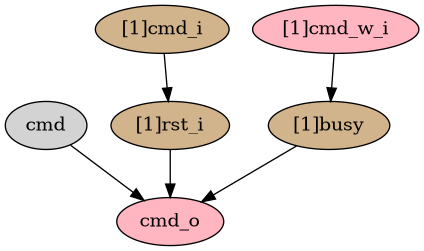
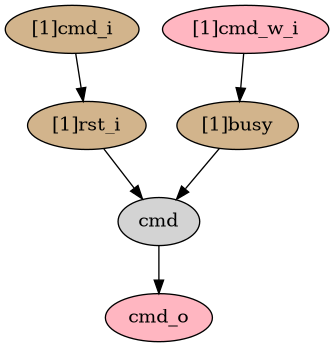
edge "[1]rst_i" -> "cmd_o": now "[1]rst_i" -> "cmd"
edge "[1]busy" -> "cmd_o": now "[1]busy" -> "cmd"
